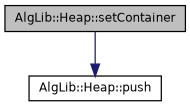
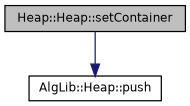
node "AlgLib::Heap::setContainer": label "AlgLib::Heap::setContainer" -> "Heap::Heap::setContainer"
